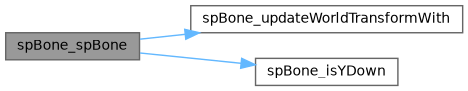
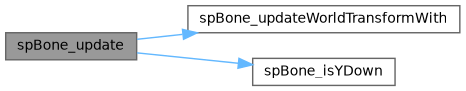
node "spBone_spBone": label "spBone_spBone" -> "spBone_update"
